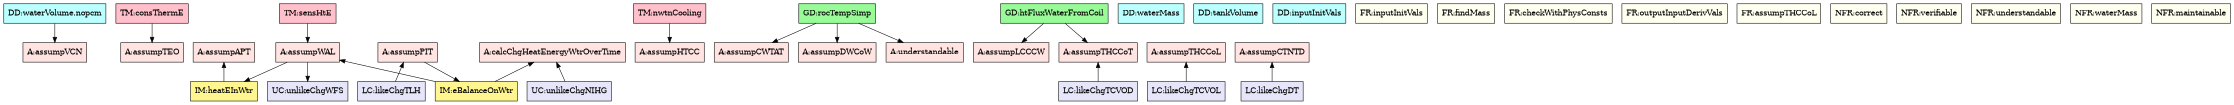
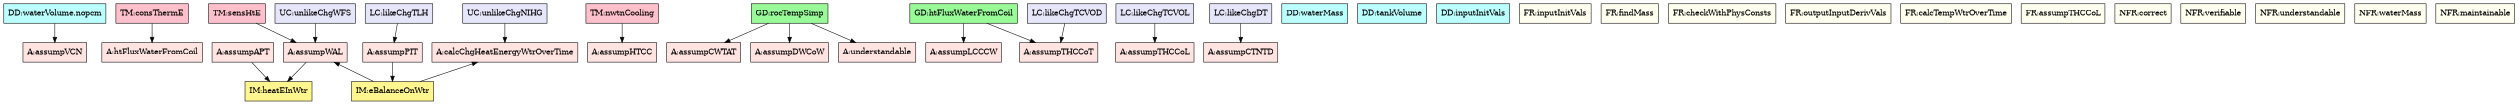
node "FR:calcTempWtrOverTime": added
node "A:assumpTEO": label "A:assumpTEO" -> "A:htFluxWaterFromCoil"
edge "A:assumpWAL" -> "UC:unlikeChgWFS": reversed
edge "IM:heatEInWtr" -> "A:assumpAPT": reversed
